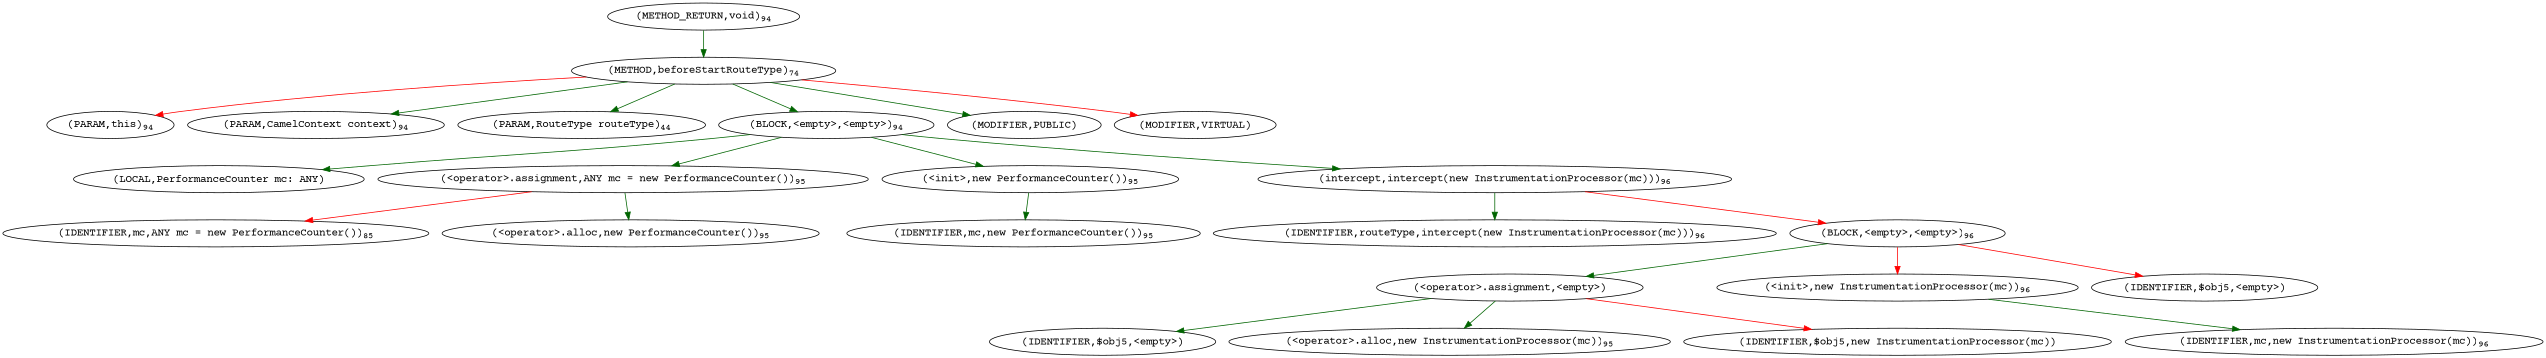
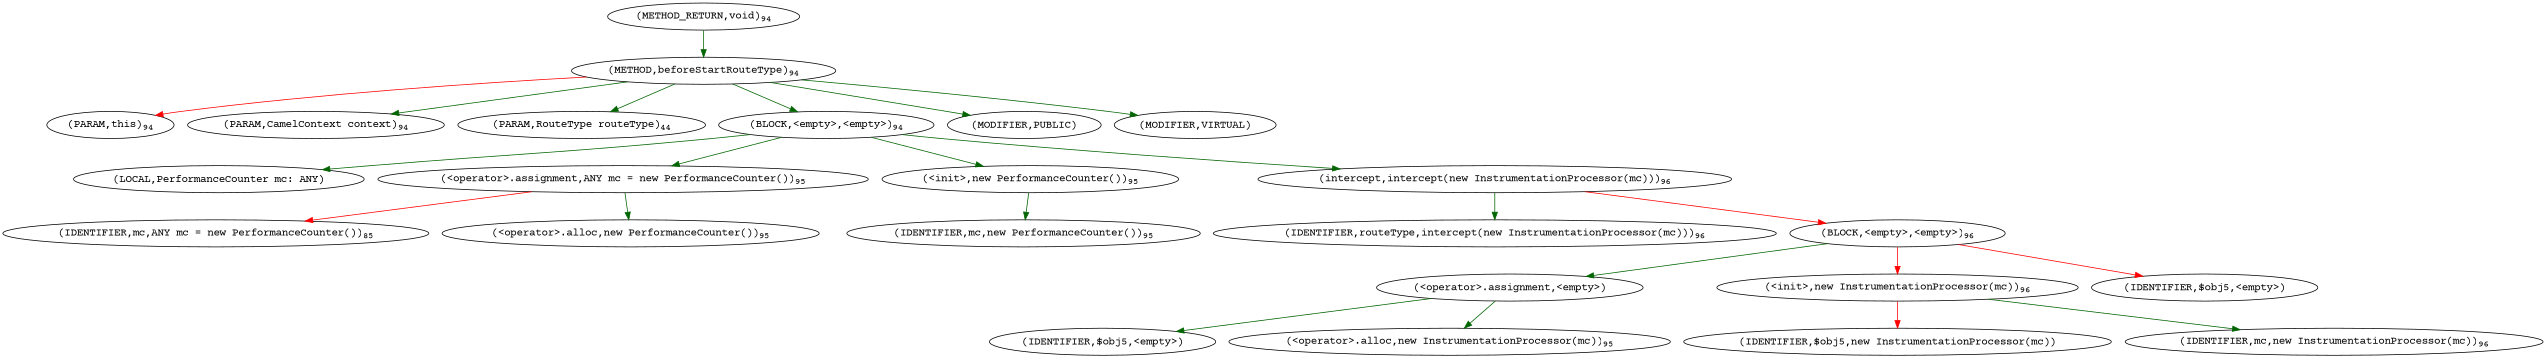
node "(METHOD,beforeStartRouteType)": text "74" -> "94"
edge "(METHOD,beforeStartRouteType)" -> "(MODIFIER,VIRTUAL)": color red -> darkgreen
edge "(<operator>.assignment,<empty>)" -> "(IDENTIFIER,$obj5,new InstrumentationProcessor(mc))": now "(<init>,new InstrumentationProcessor(mc))" -> "(IDENTIFIER,$obj5,new InstrumentationProcessor(mc))"
